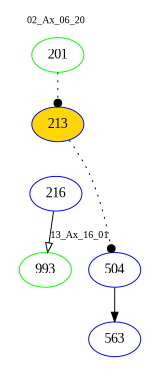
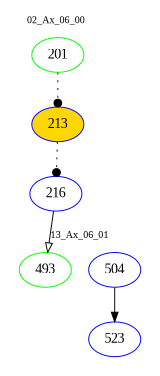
cluster "02_Ax_06_20": label "02_Ax_06_20" -> "02_Ax_06_00"
edge "213" -> "504": now "213" -> "216"
cluster "13_Ax_16_01": label "13_Ax_16_01" -> "13_Ax_06_01"
node "993": label "993" -> "493"
node "563": label "563" -> "523"
